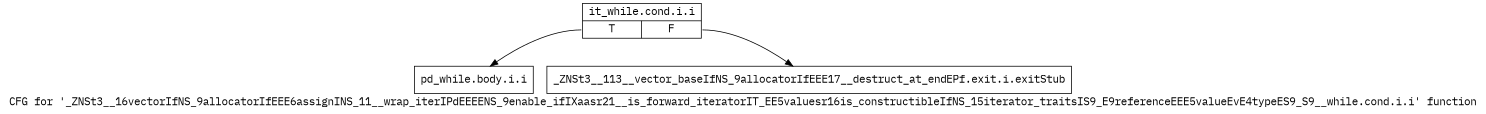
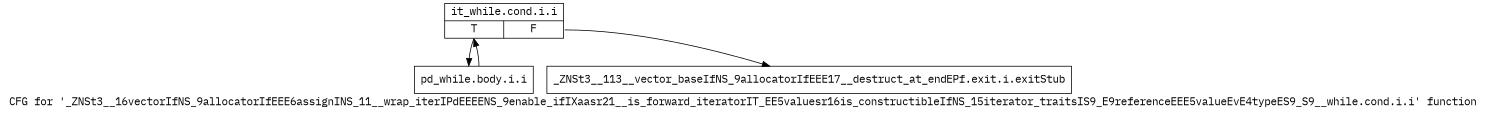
edge "pd_while.body.i.i" -> "it_while.cond.i.i": added
